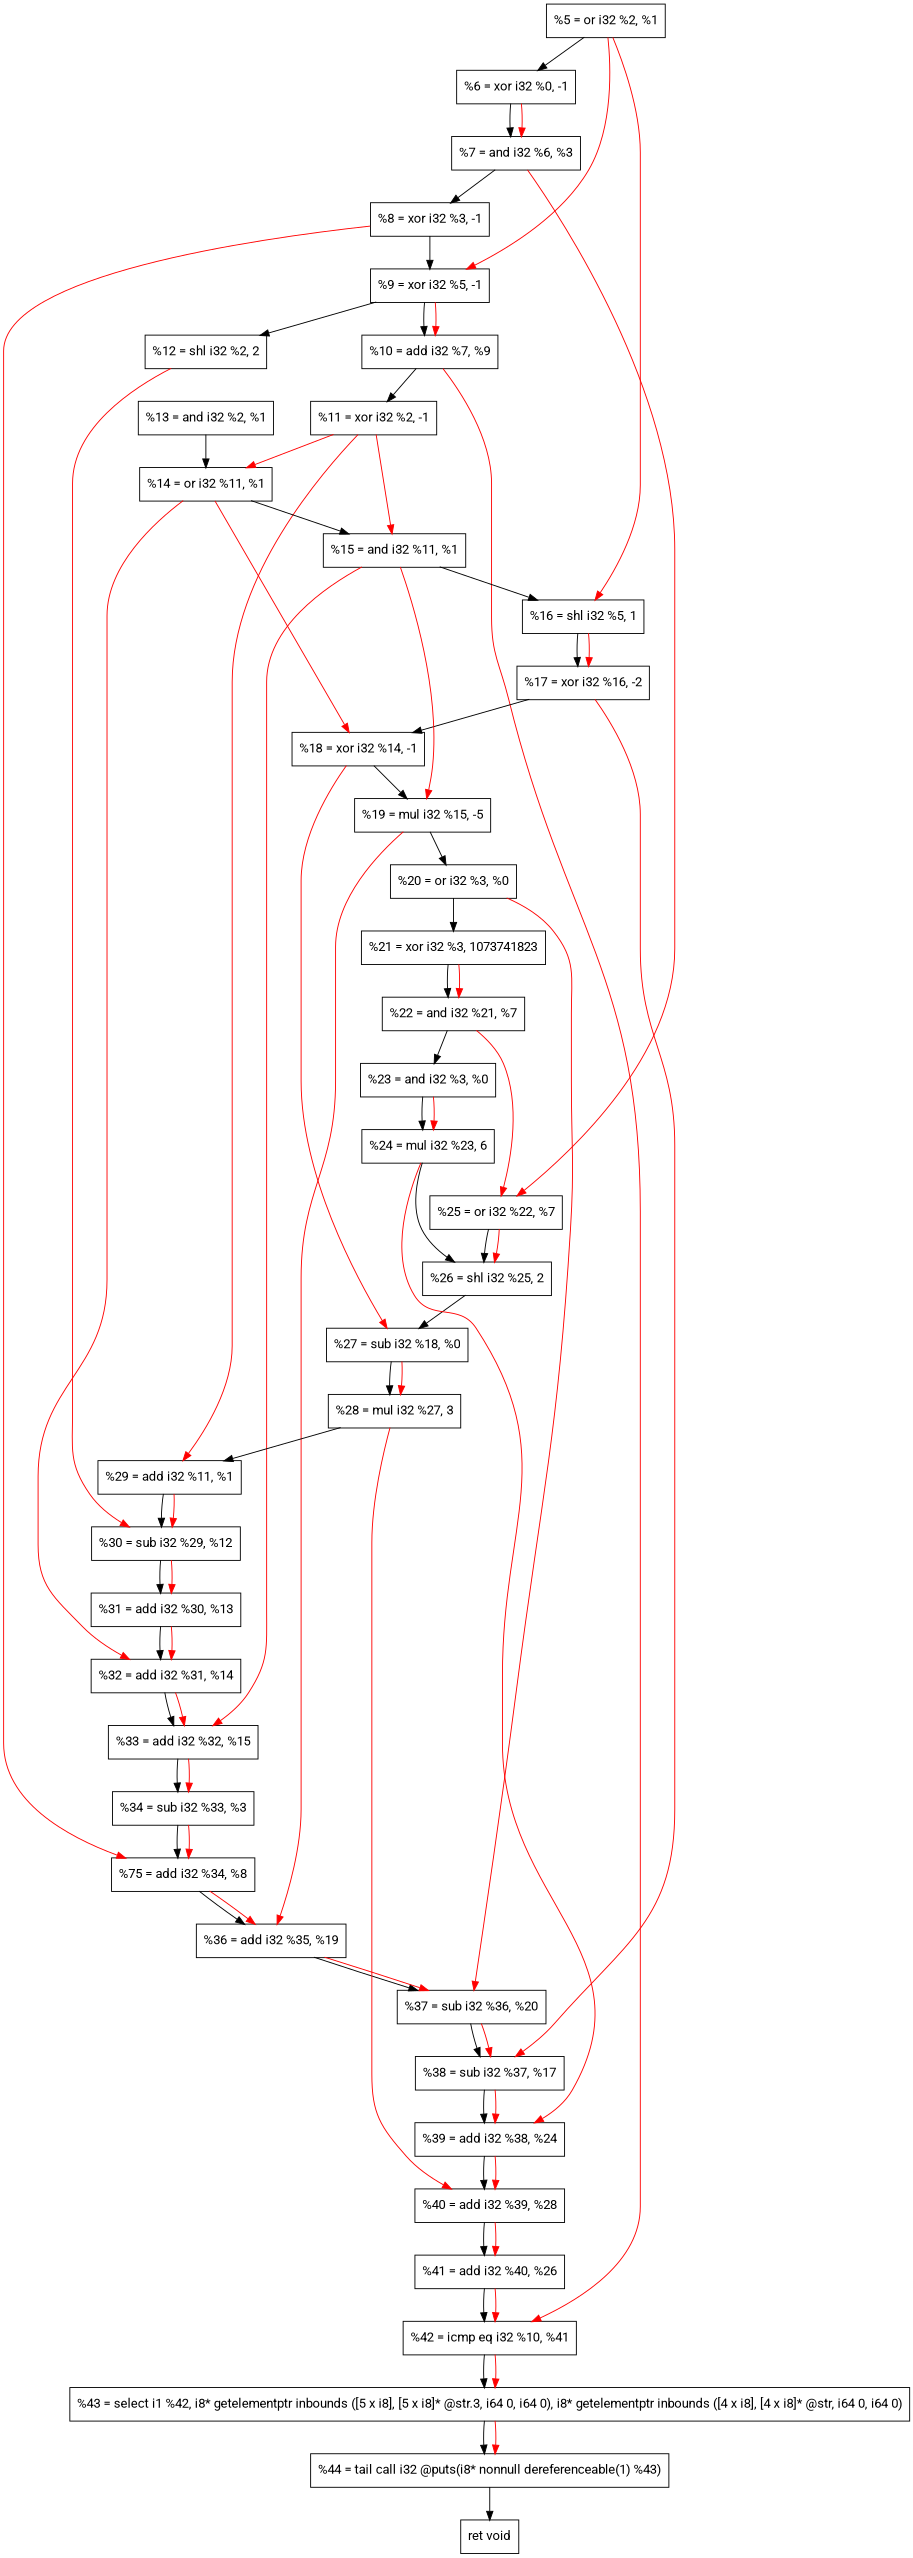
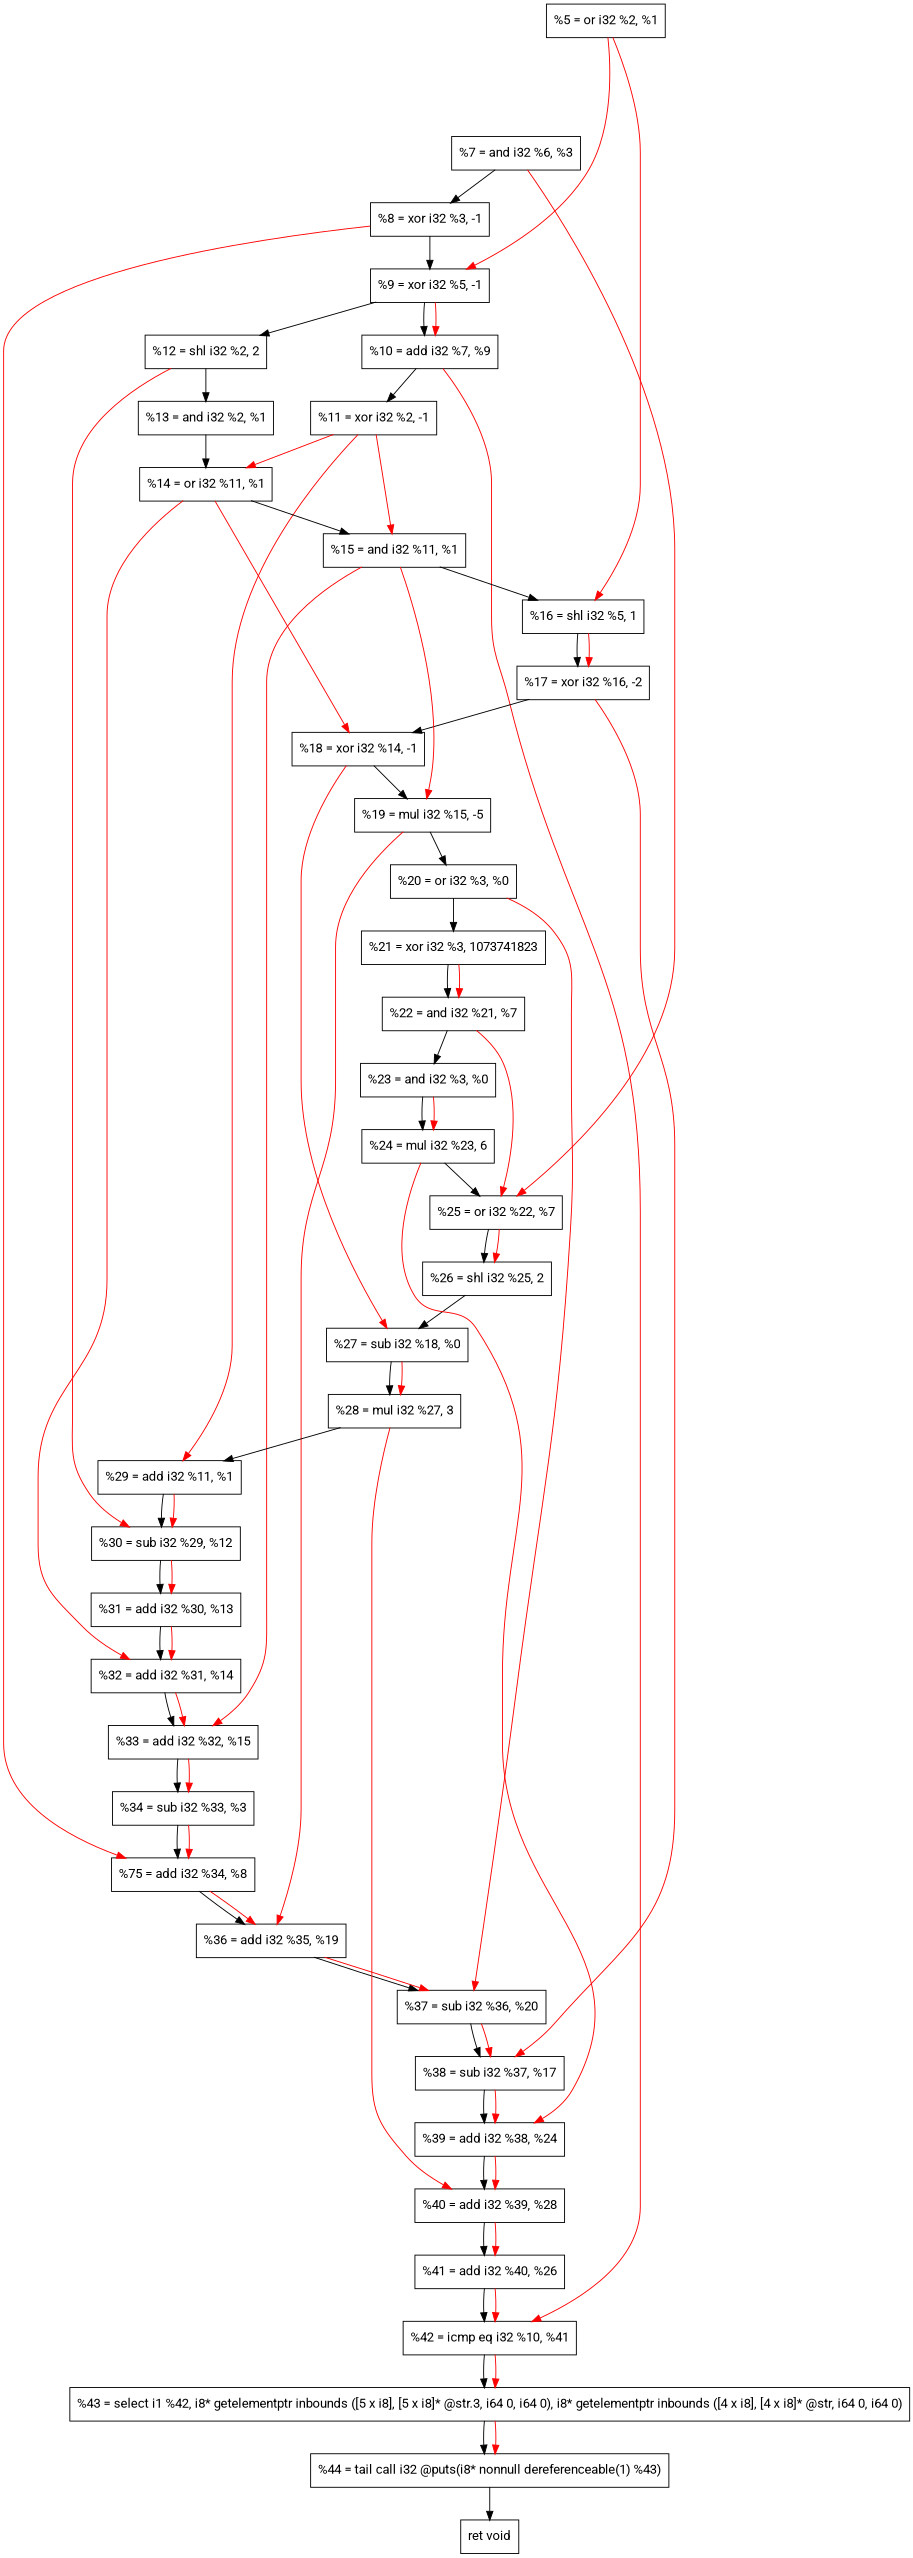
node "%6 = xor i32 %0, -1": removed
edge "%12 = shl i32 %2, 2" -> "%13 = and i32 %2, %1": added
edge "%24 = mul i32 %23, 6" -> "%26 = shl i32 %25, 2": now "%24 = mul i32 %23, 6" -> "%25 = or i32 %22, %7"
